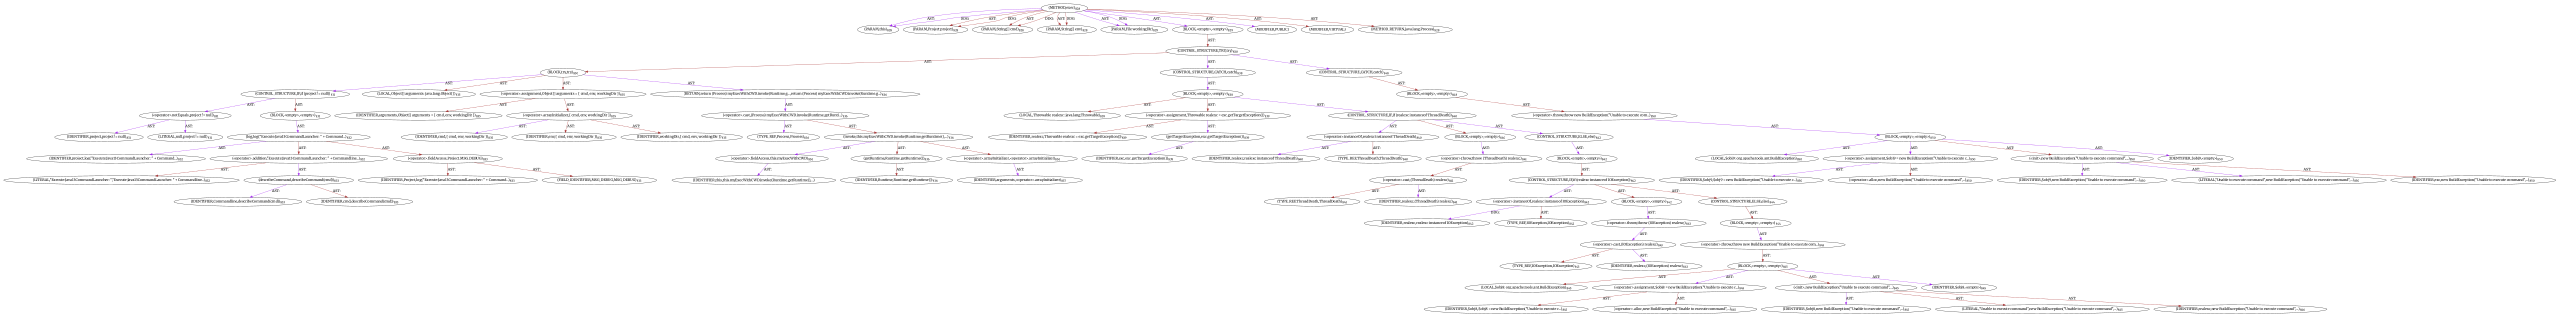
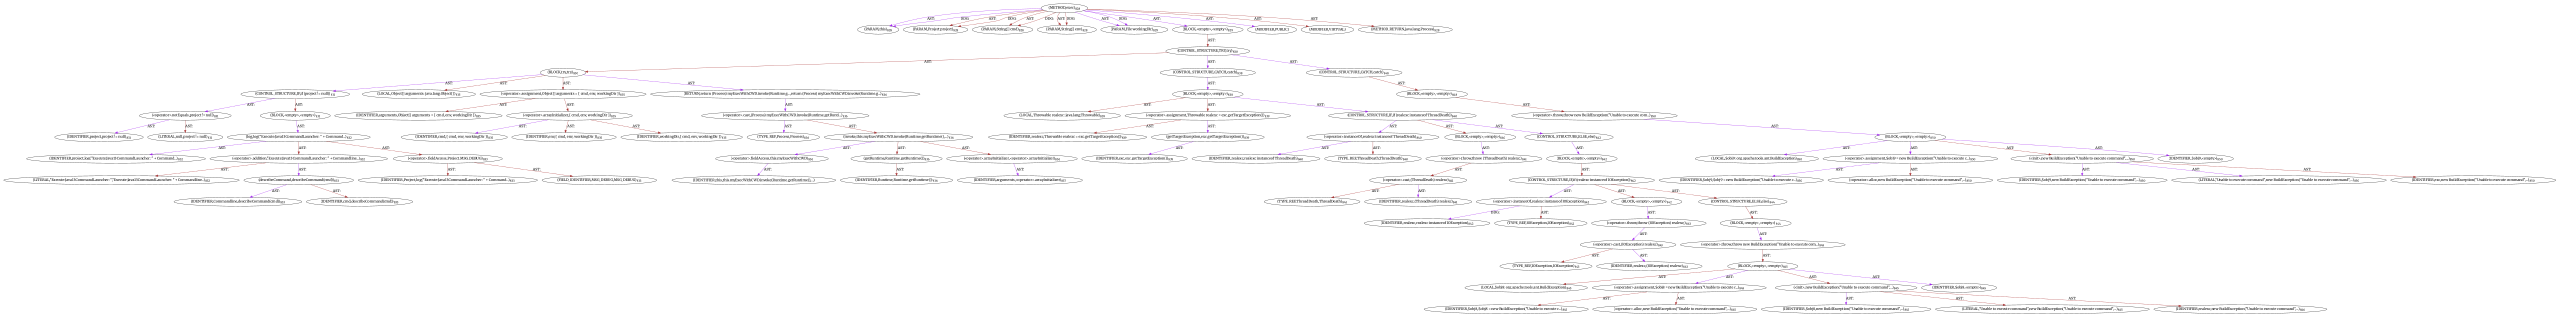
edge "(<operator>.notEquals,project != null)" -> "(LITERAL,null,project != null)": color purple -> brown
